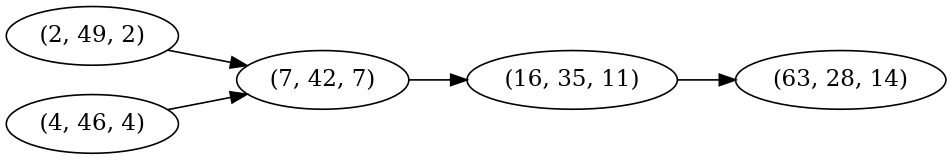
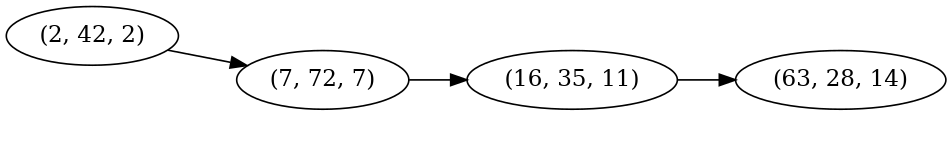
node "(2, 49, 2)": label "(2, 49, 2)" -> "(2, 42, 2)"
node "(7, 42, 7)": label "(7, 42, 7)" -> "(7, 72, 7)"
node "(4, 46, 4)": removed
